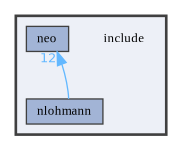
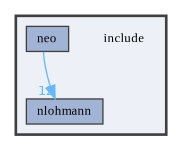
edge "nlohmann" -> "neo": reversed
